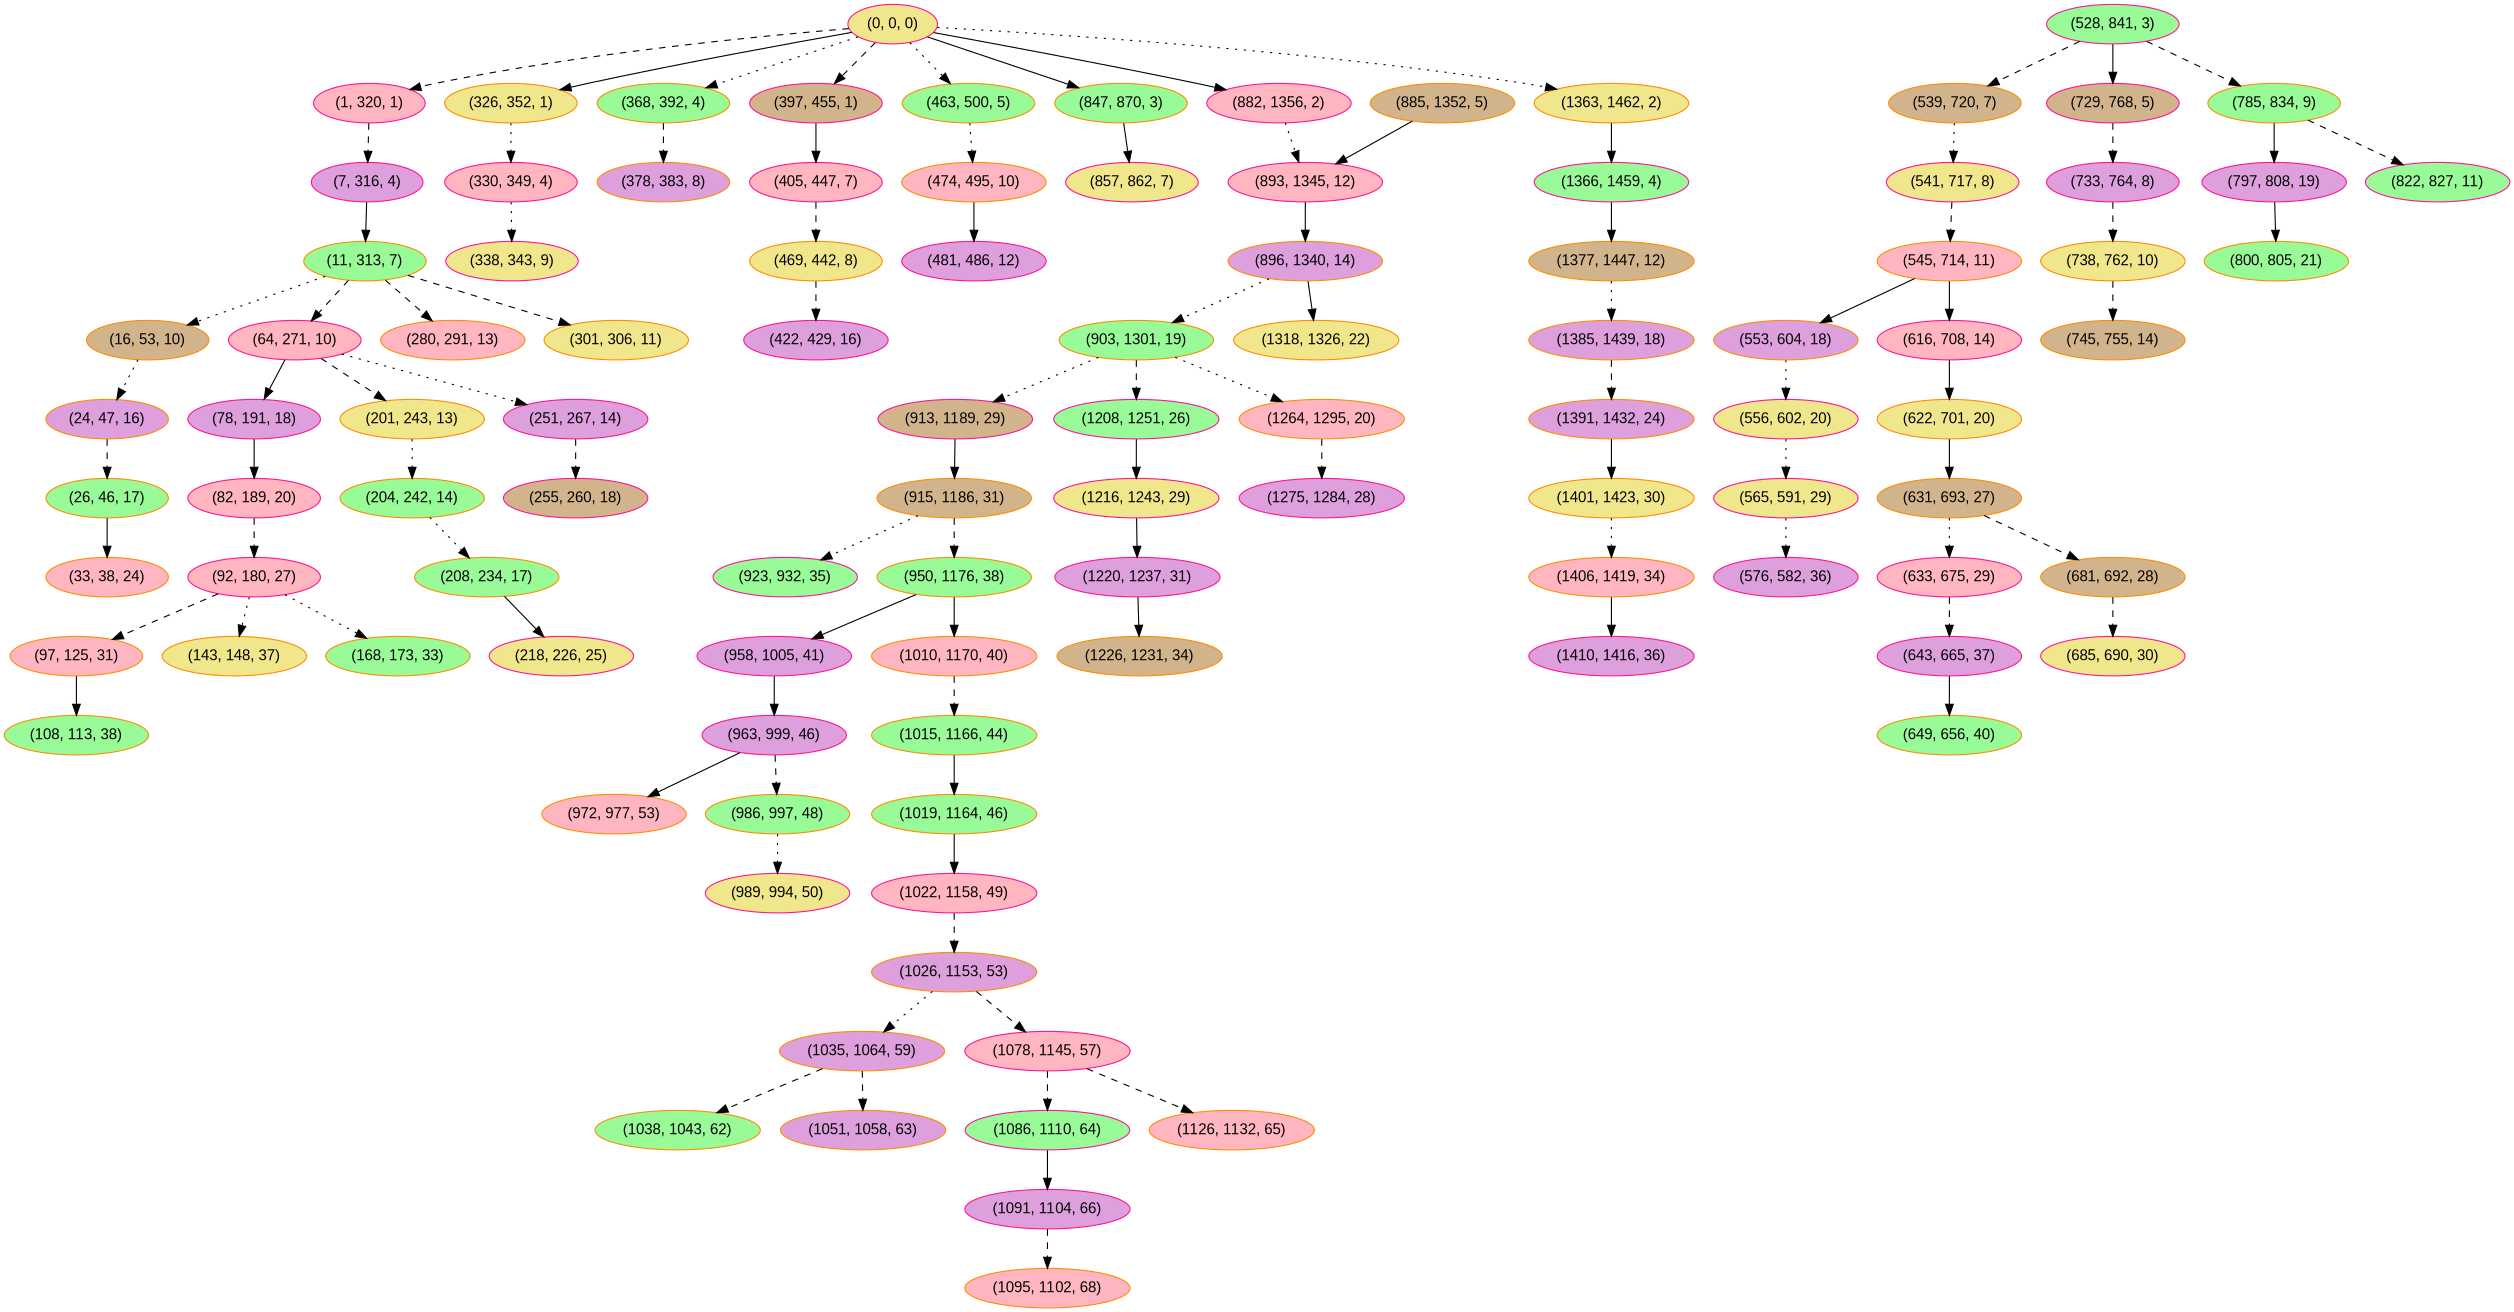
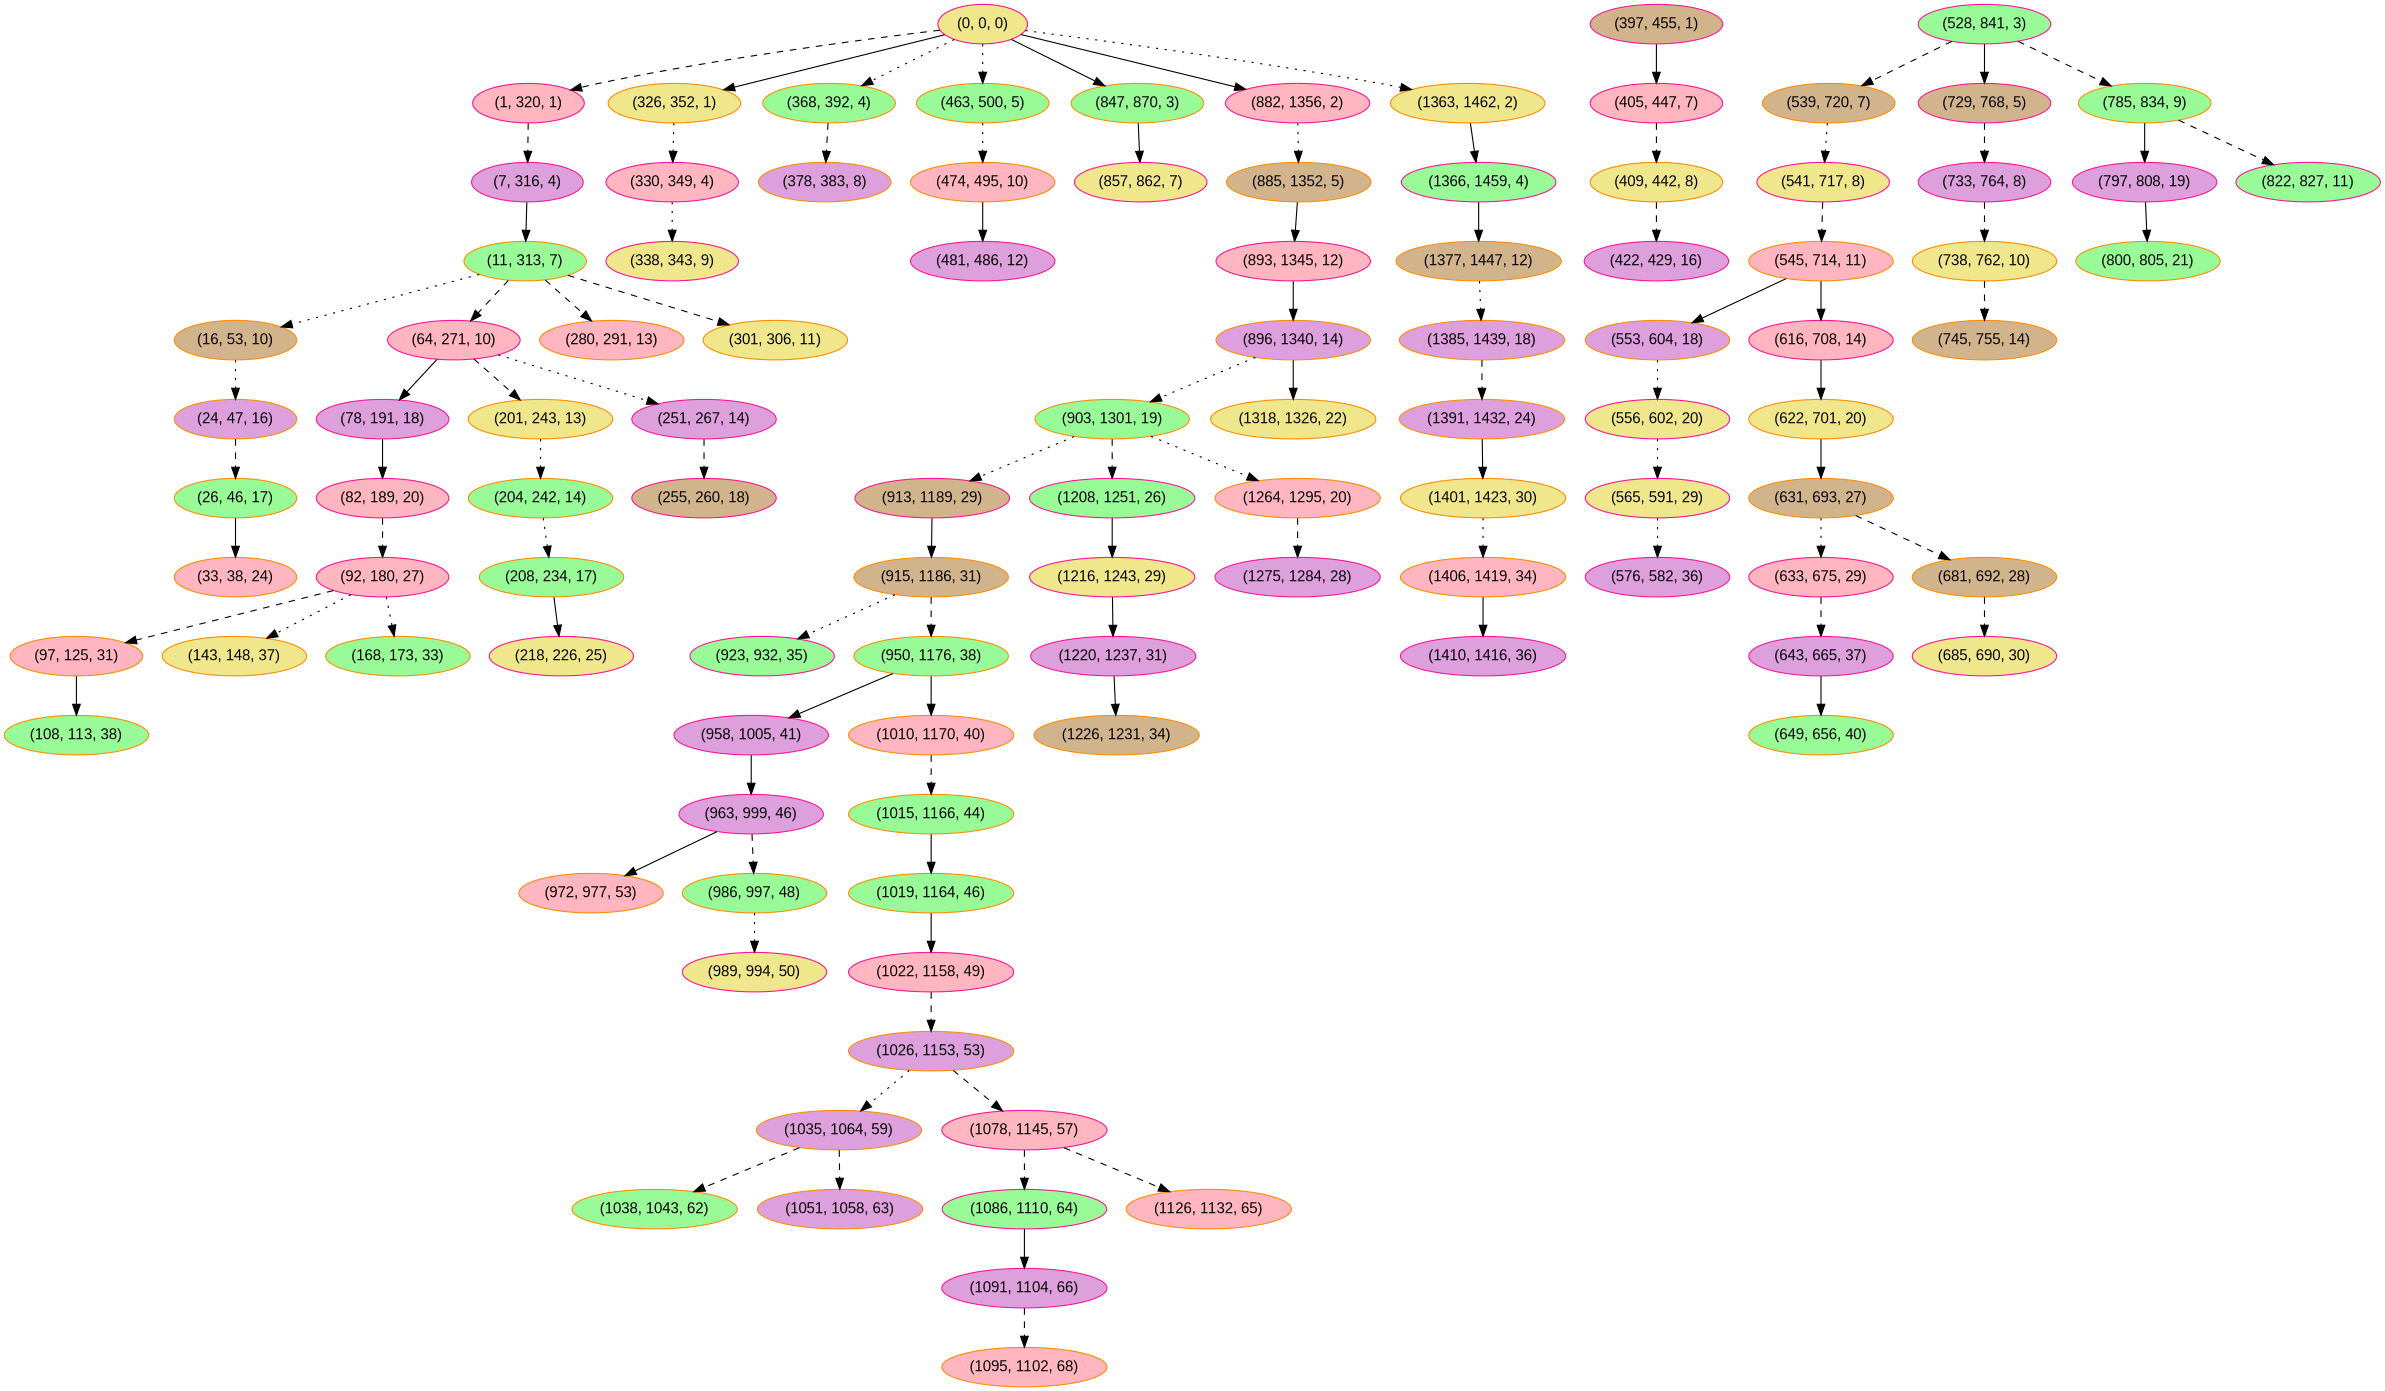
edge "(0, 0, 0)" -> "(397, 455, 1)": removed
edge "(882, 1356, 2)" -> "(893, 1345, 12)": now "(882, 1356, 2)" -> "(885, 1352, 5)"
node "(469, 442, 8)": label "(469, 442, 8)" -> "(409, 442, 8)"
